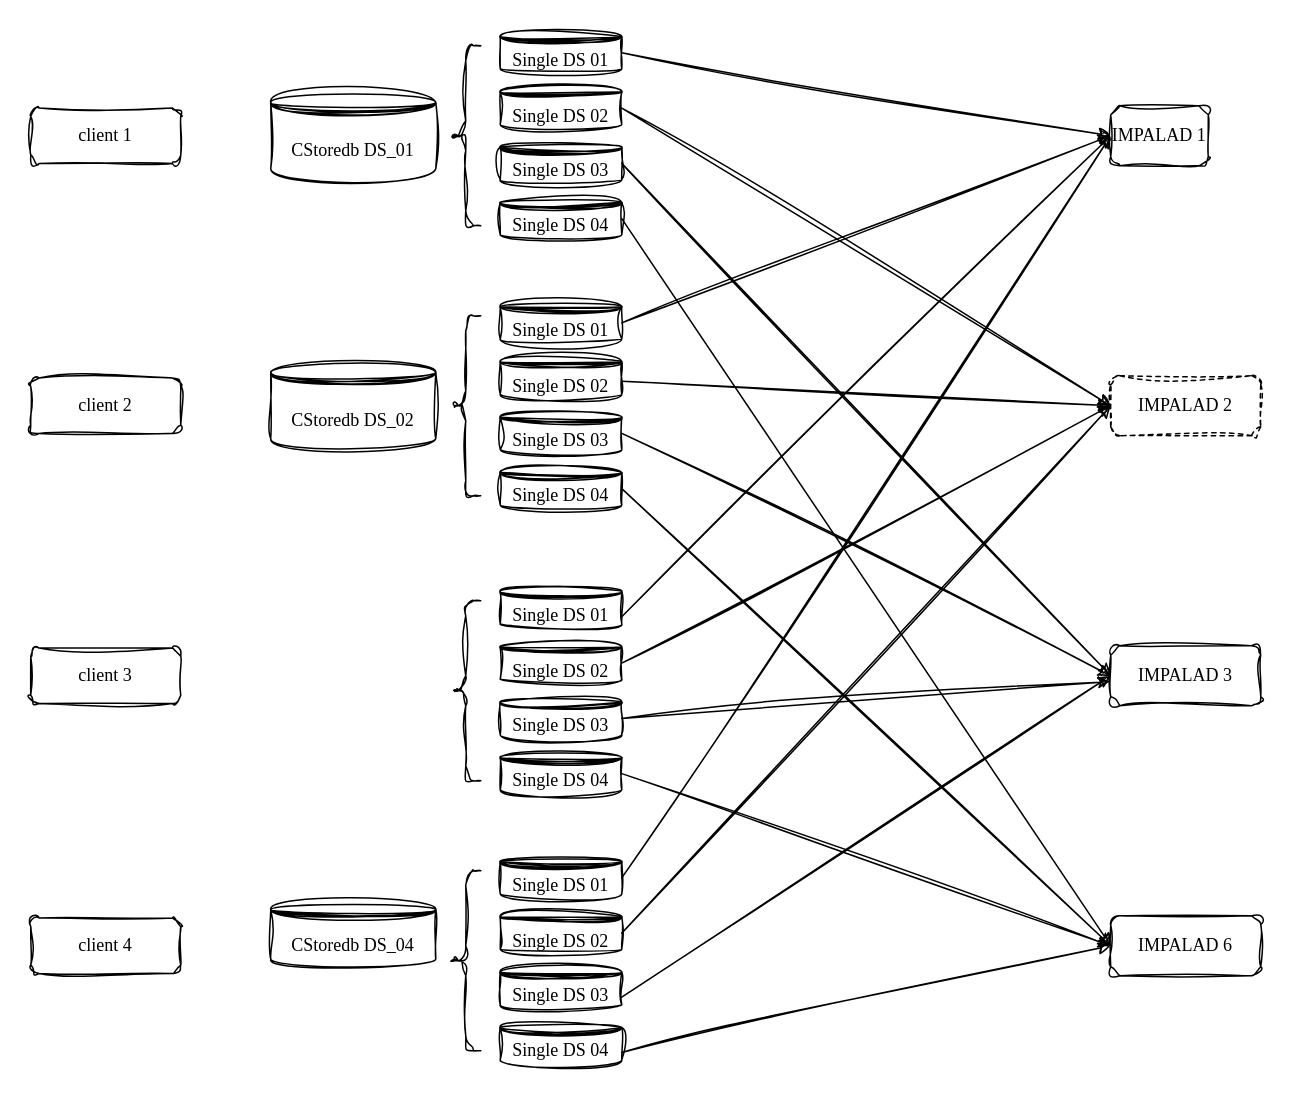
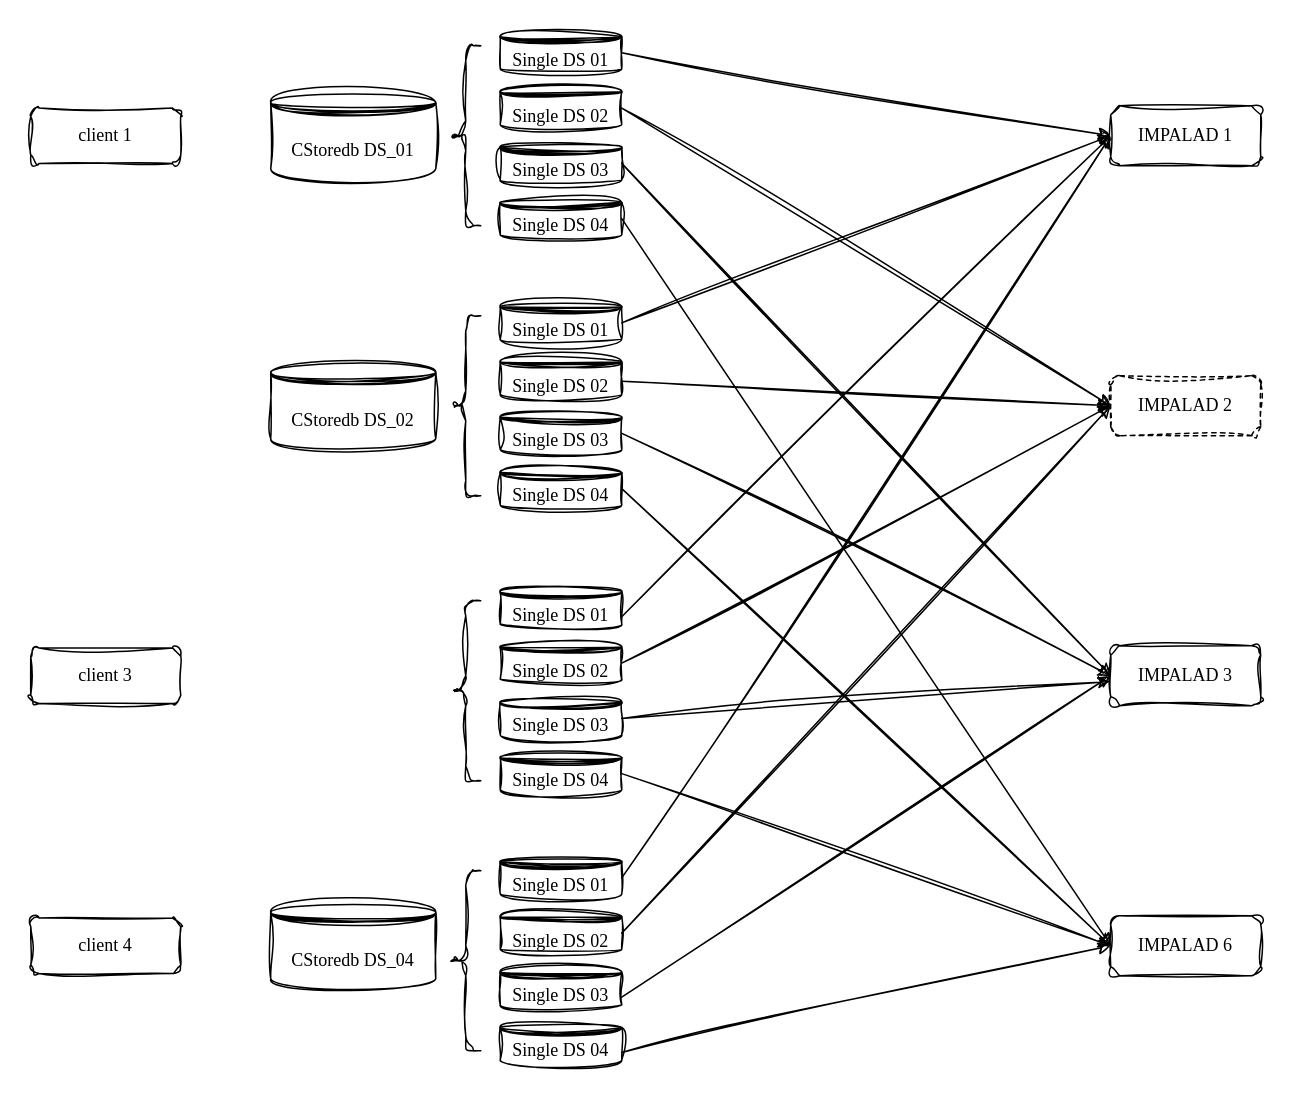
node "IMPALAD 1": size 98x60 -> 150x60
node "client 2": removed
node "CStoredb DS_04": size 165x68 -> 165x90
